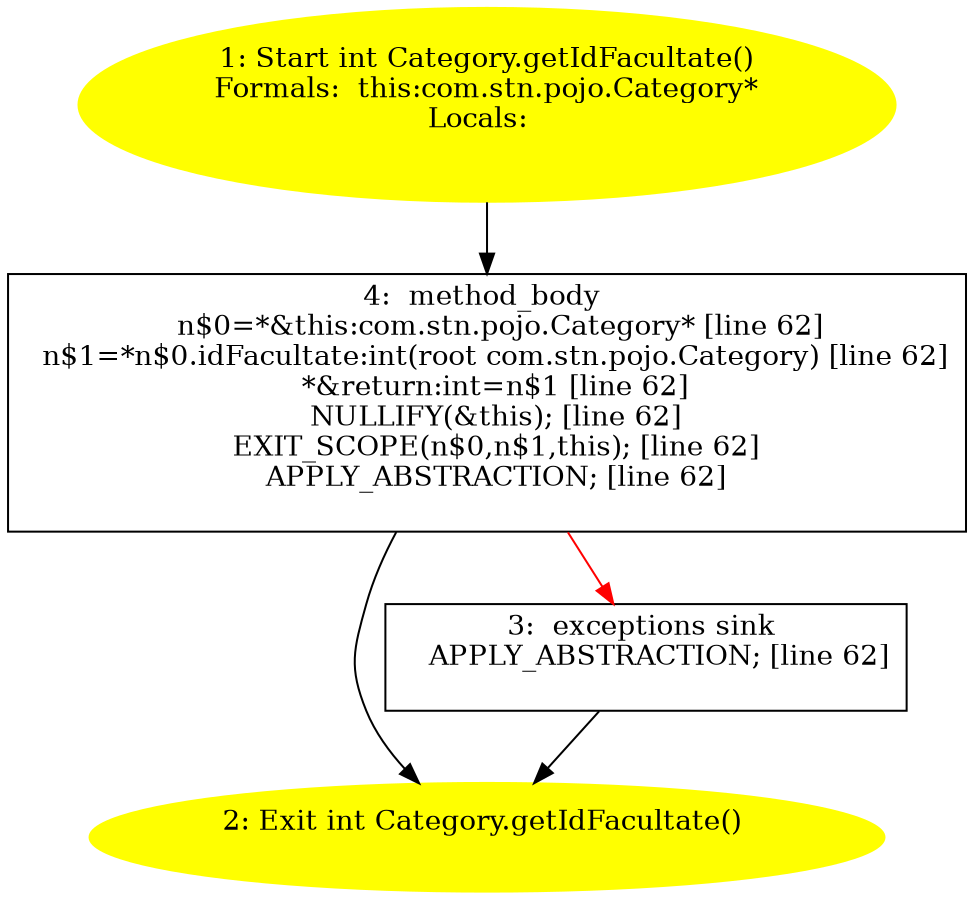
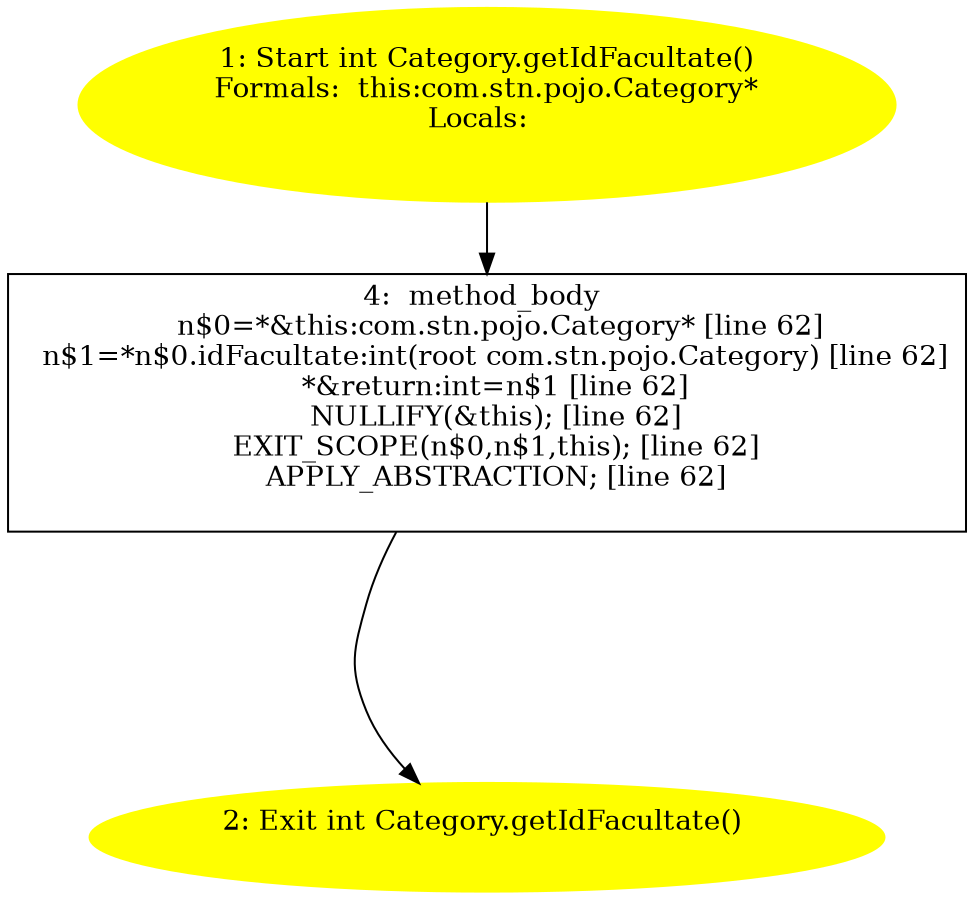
node "3:  exceptions sink APPLY_ABSTRACTION; [line 62]": removed
